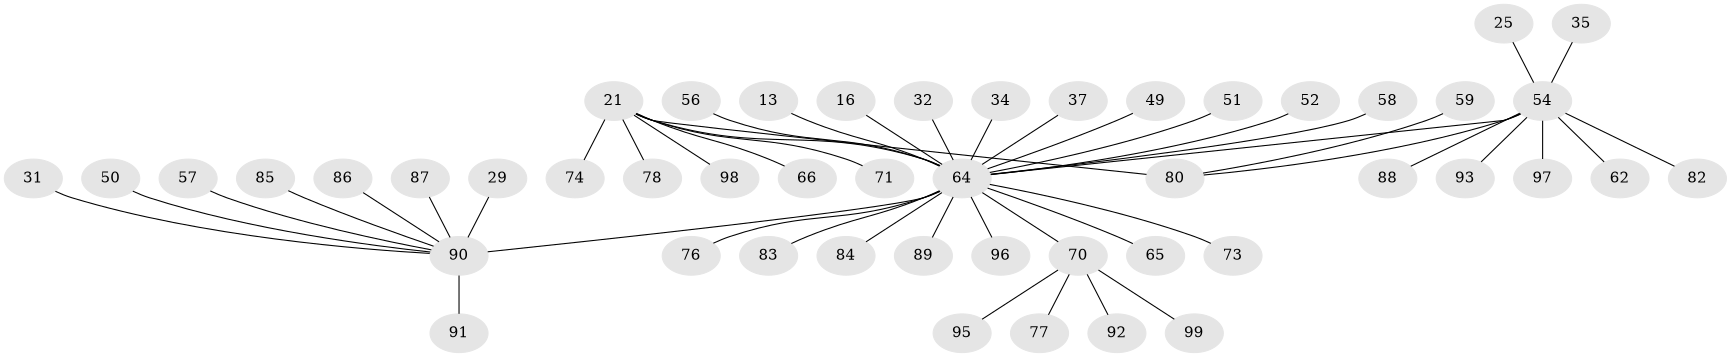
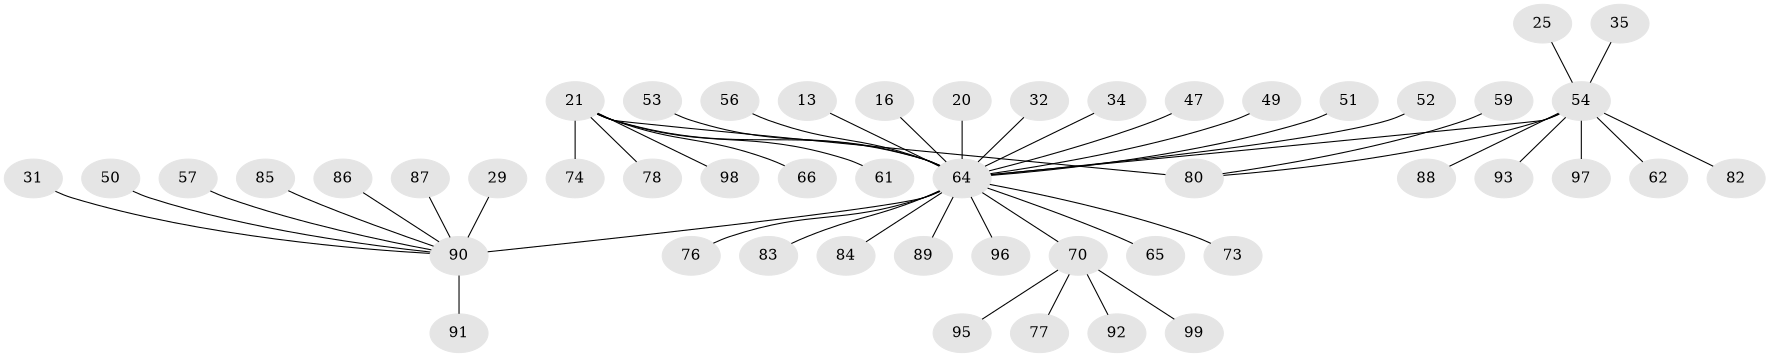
node "20": added
node "37": label "37" -> "47"
node "58": label "58" -> "53"
node "71": label "71" -> "61"
